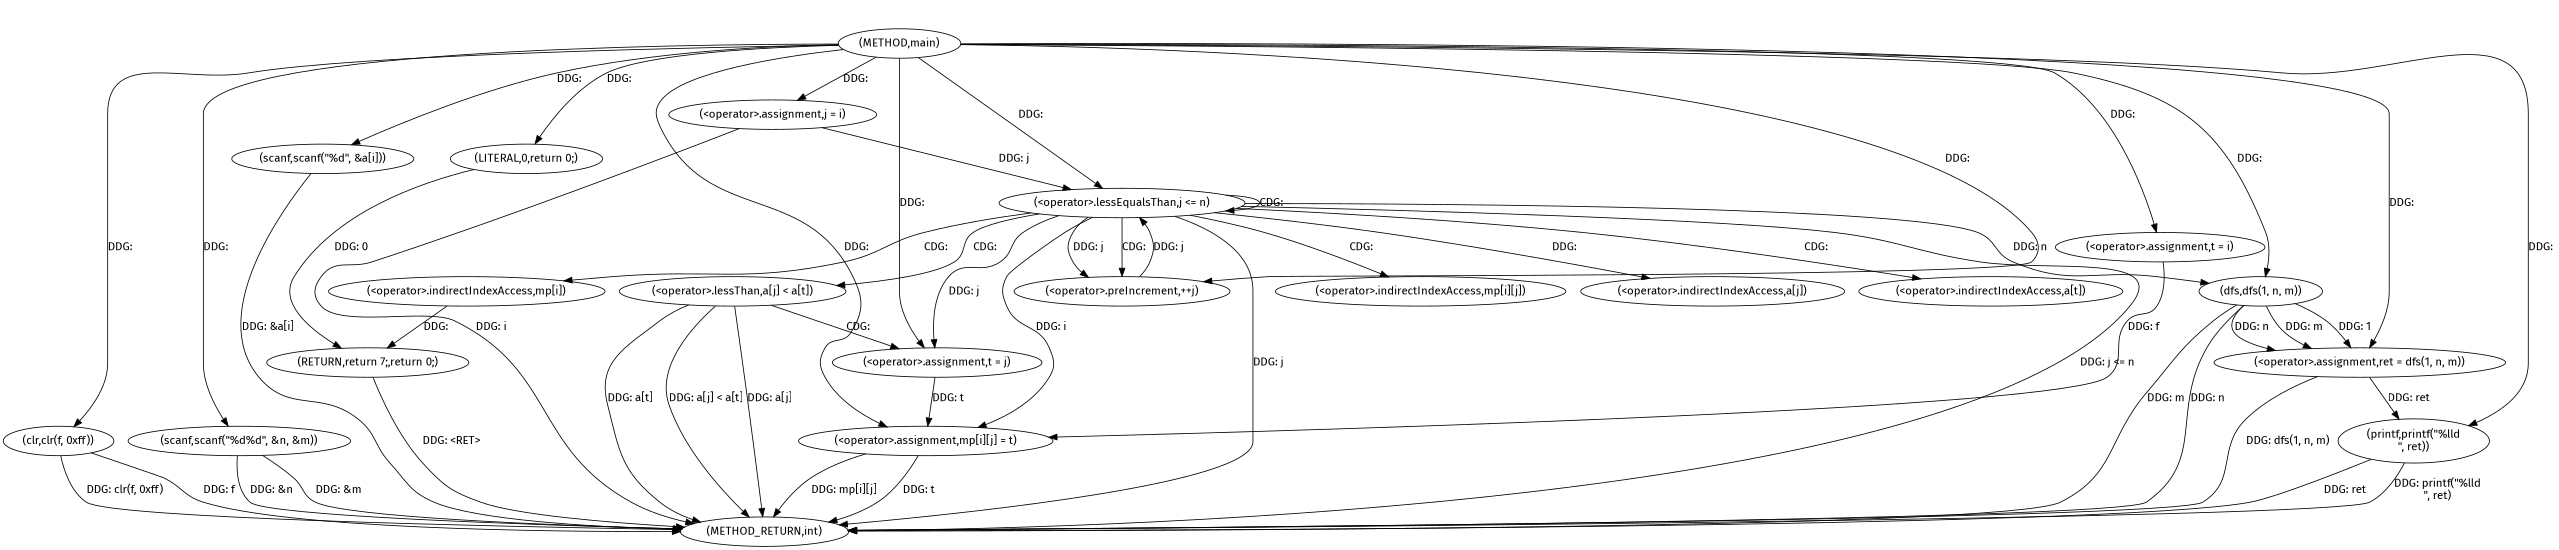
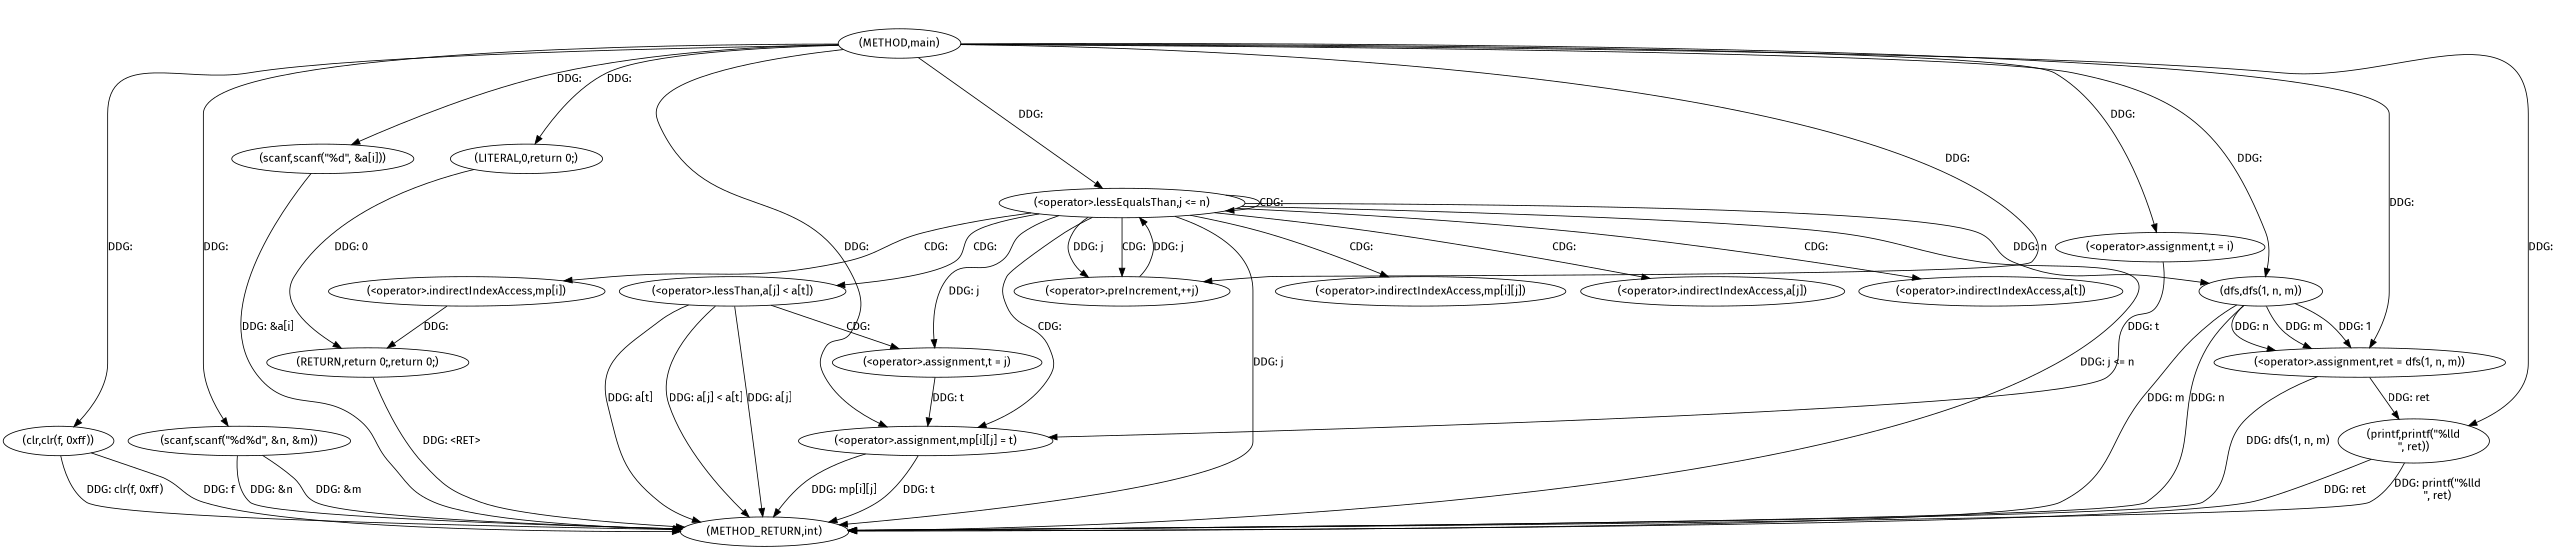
node "(<operator>.assignment,j = i)": removed
edge "(METHOD,main)" -> "(<operator>.assignment,t = j)": removed, label "DDG:"
edge "(<operator>.lessEqualsThan,j <= n)" -> "(<operator>.indirectIndexAccess,a[j])": label "DDG: " -> "CDG: "
edge "(<operator>.lessEqualsThan,j <= n)" -> "(<operator>.assignment,mp[i][j] = t)": label "DDG: i" -> "CDG: "
edge "(<operator>.assignment,t = i)" -> "(<operator>.assignment,mp[i][j] = t)": label "DDG: f" -> "DDG: t"
node "(RETURN,return 7;,return 0;)": label "(RETURN,return 7;,return 0;)" -> "(RETURN,return 0;,return 0;)"
